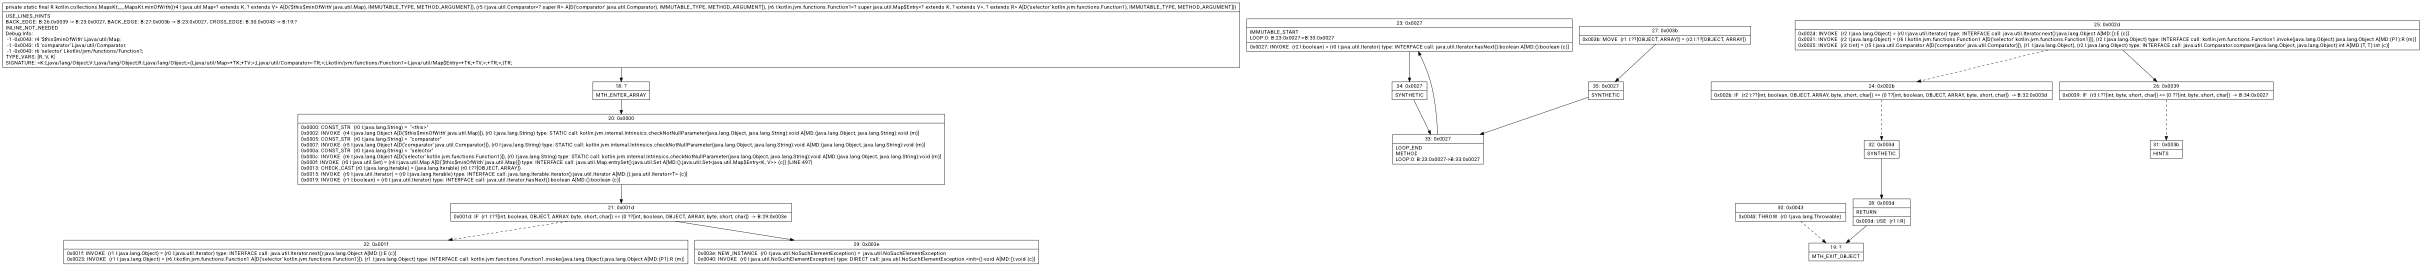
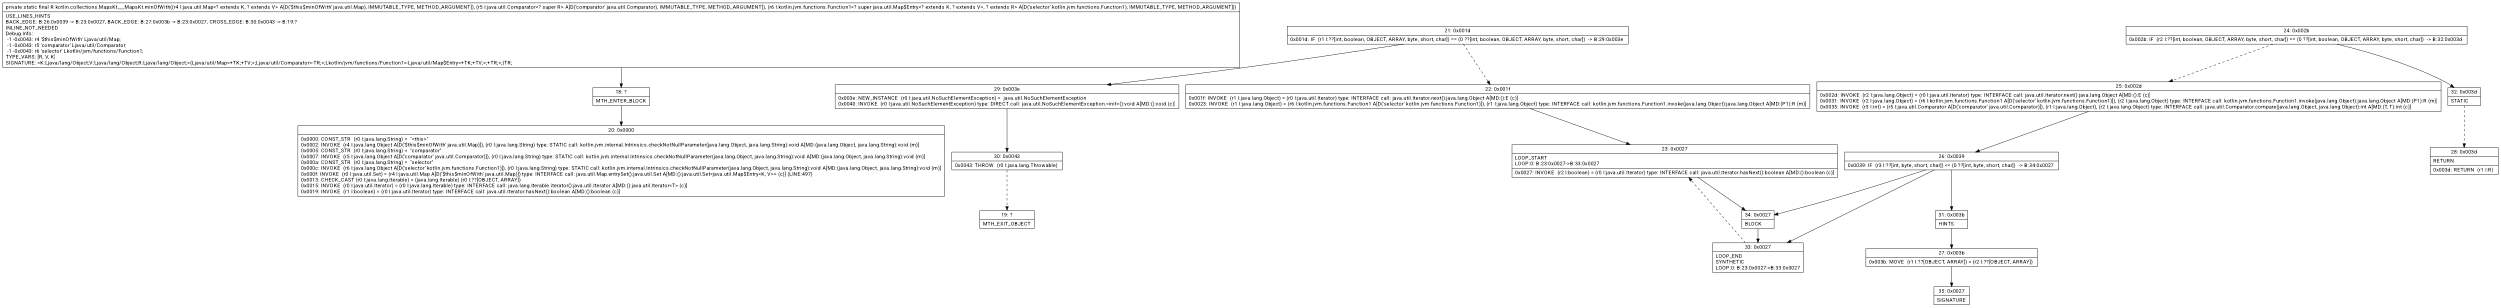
node "23: 0x0027": text "IMMUTABLE_START" -> "LOOP_START"
edge "25: 0x002d" -> "24: 0x002b": reversed
edge "33: 0x0027" -> "23: 0x0027": style solid -> dashed
node "18: ?": text "MTH_ENTER_ARRAY" -> "MTH_ENTER_BLOCK"
node "34: 0x0027": text "SYNTHETIC" -> "BLOCK"
node "35: 0x0027": text "SYNTHETIC" -> "SIGNATURE"
edge "35: 0x0027" -> "33: 0x0027": now "26: 0x0039" -> "33: 0x0027"
edge "24: 0x002b" -> "32: 0x003d": style dashed -> solid
edge "26: 0x0039" -> "31: 0x003b": style dashed -> solid
edge "22: 0x001f" -> "23: 0x0027": added
edge "29: 0x003e" -> "30: 0x0043": added
node "33: 0x0027": text "METHOD" -> "SYNTHETIC"
node "32: 0x003d": text "SYNTHETIC" -> "STATIC"
edge "32: 0x003d" -> "28: 0x003d": style solid -> dashed
edge "20: 0x0000" -> "21: 0x001d": removed
edge "26: 0x0039" -> "34: 0x0027": added
node "28: 0x003d": text "0x003d: USE  (r1 I:R)" -> "0x003d: RETURN  (r1 I:R)"
edge "28: 0x003d" -> "19: ?": removed
edge "31: 0x003b" -> "27: 0x003b": added
